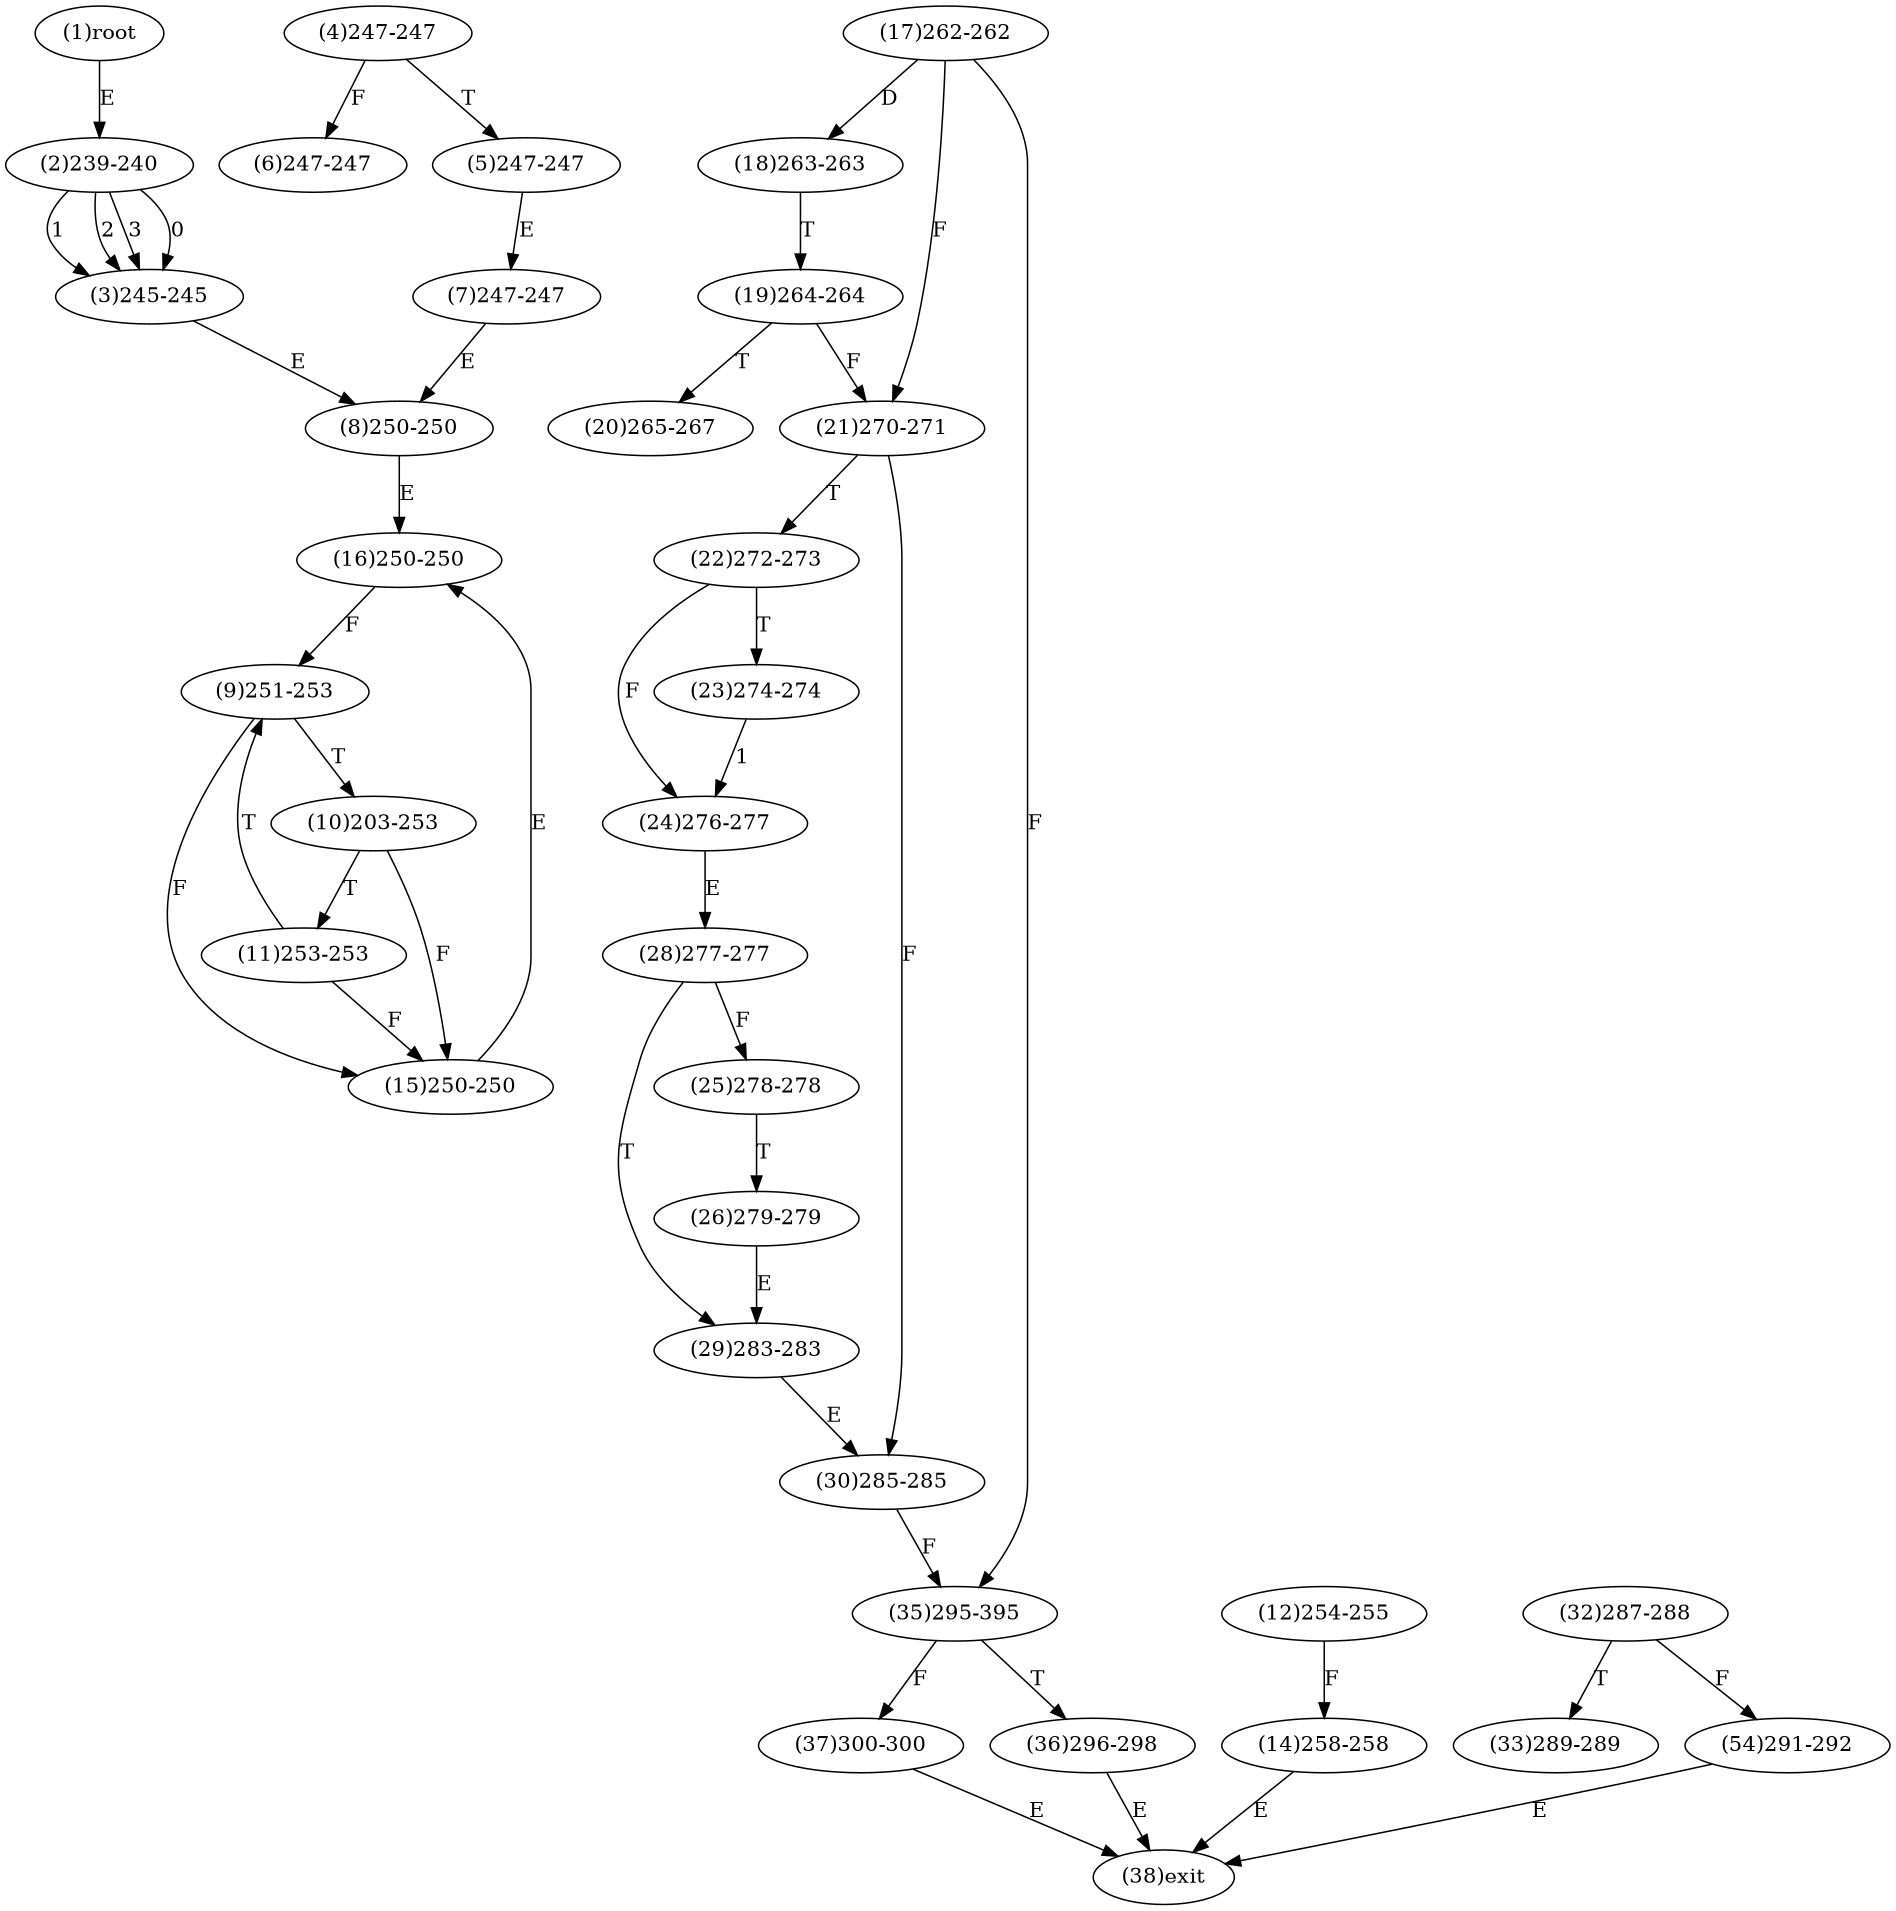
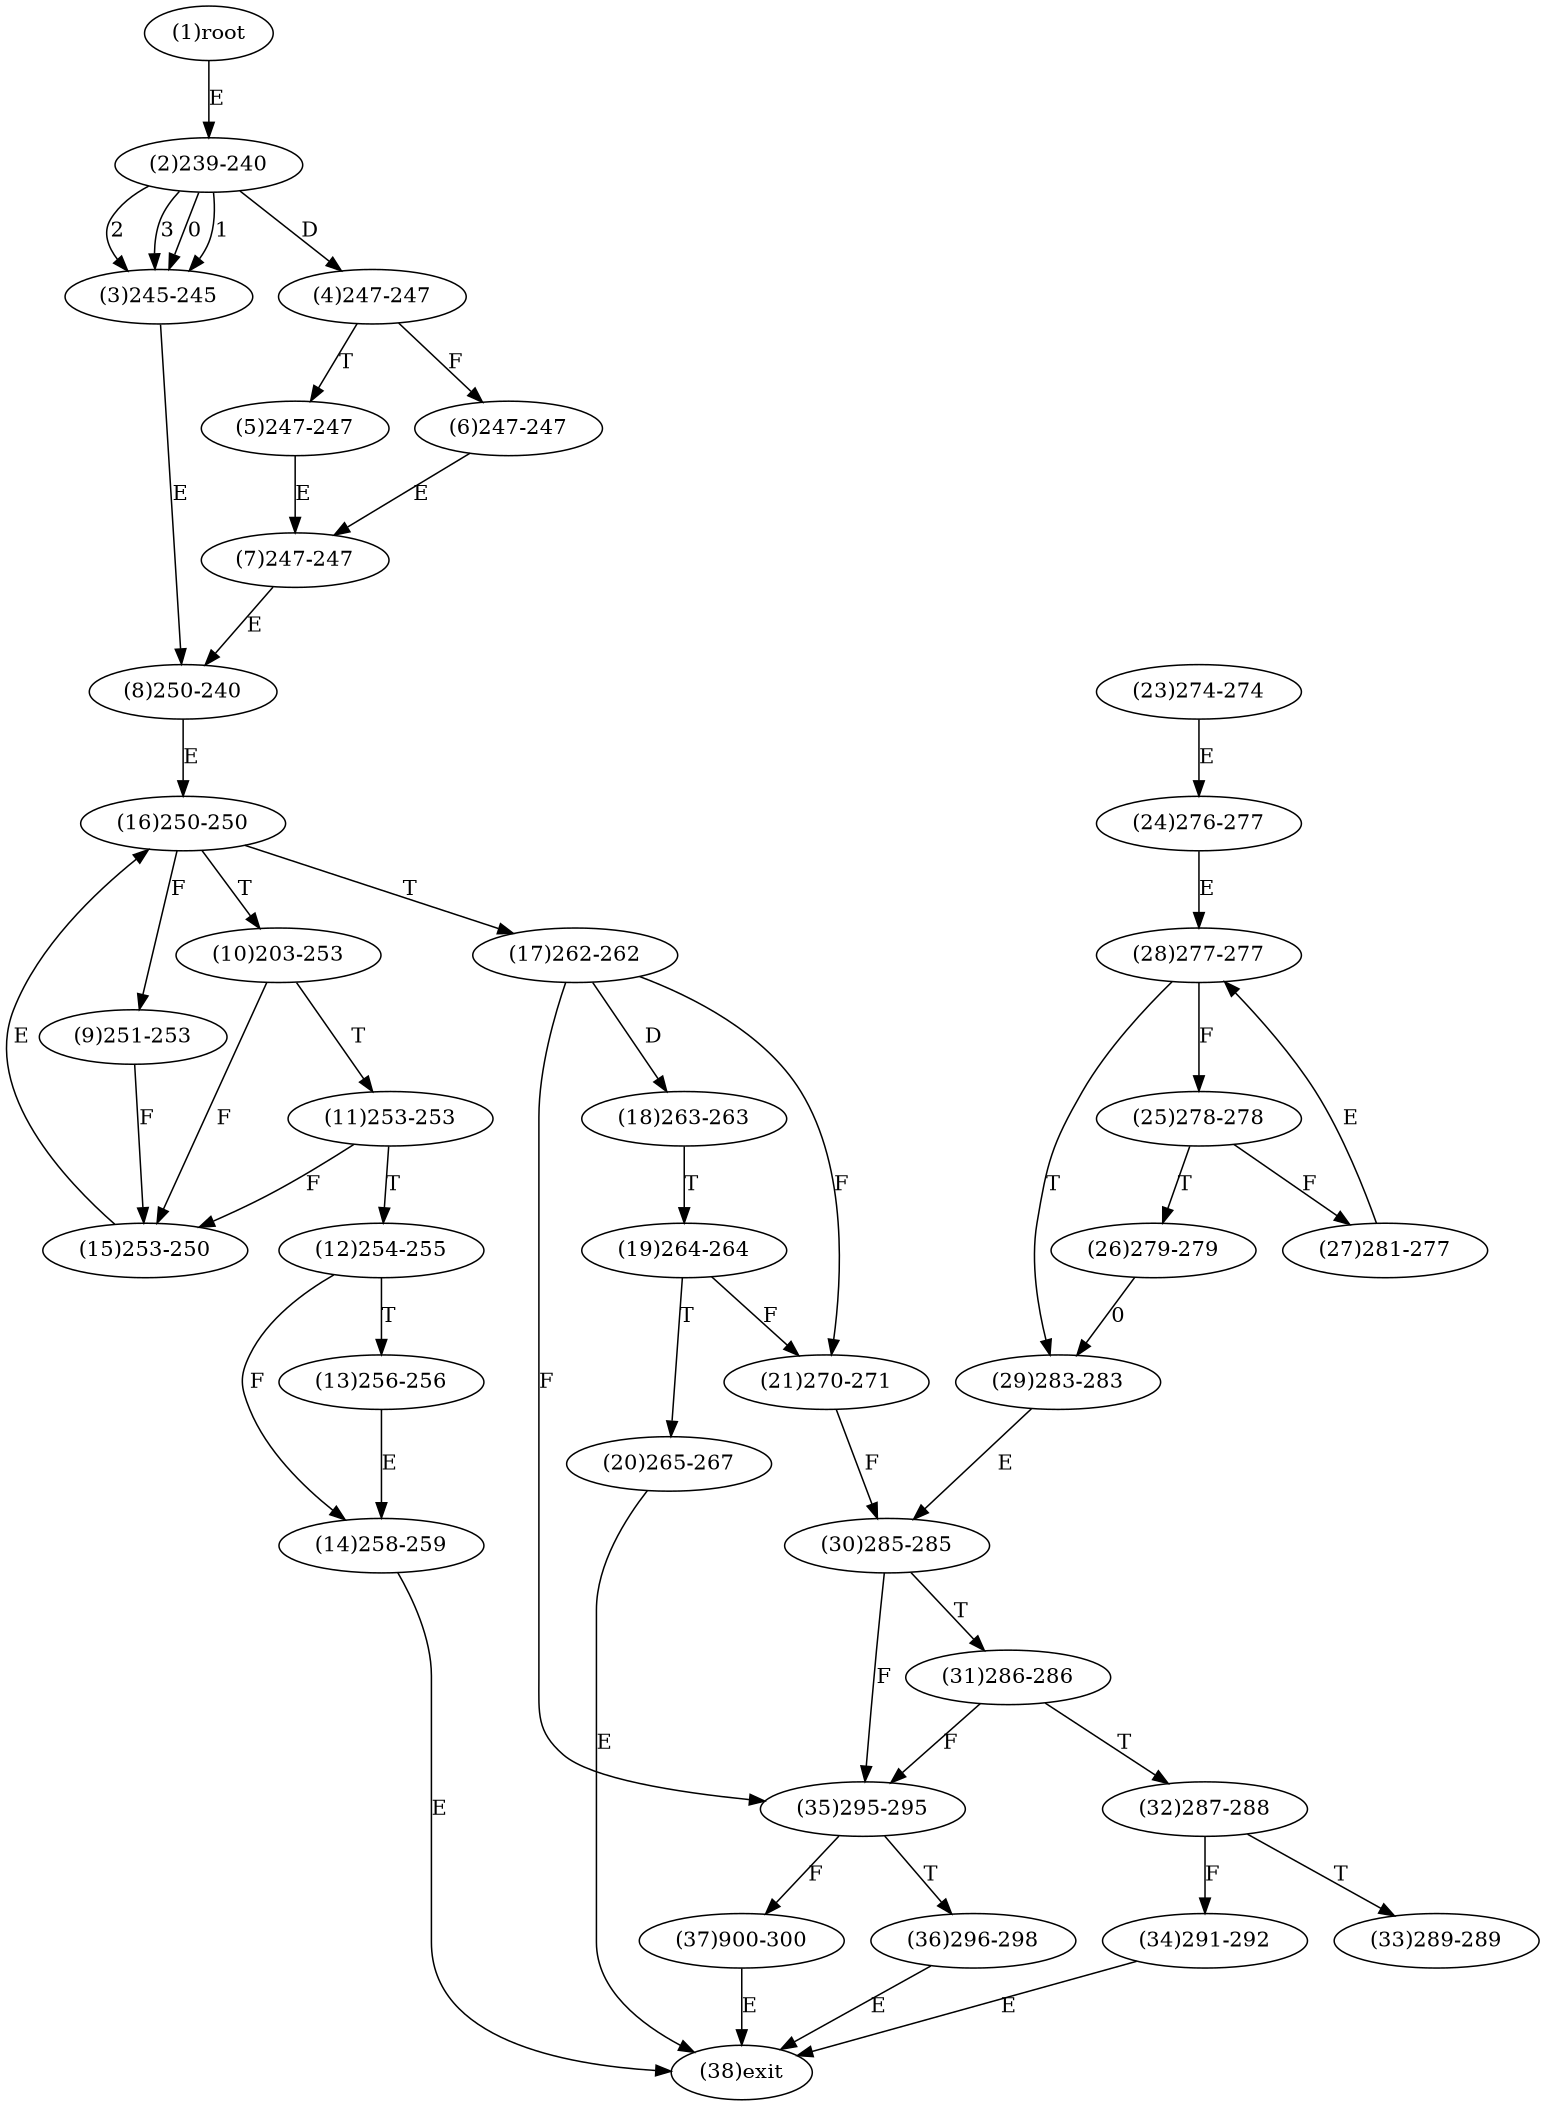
edge "(2)239-240" -> "(4)247-247": added, label "D"
node "(8)250-250": label "(8)250-250" -> "(8)250-240"
edge "(6)247-247" -> "(7)247-247": added, label "E"
node "(22)272-273": removed
edge "(9)251-253" -> "(10)203-253": now "(16)250-250" -> "(10)203-253"
edge "(23)274-274" -> "(24)276-277": label "1" -> "E"
edge "(11)253-253" -> "(9)251-253": now "(11)253-253" -> "(12)254-255"
edge "(16)250-250" -> "(17)262-262": added, label "T"
node "(15)250-250": label "(15)250-250" -> "(15)253-250"
node "(27)281-277": added
edge "(26)279-279" -> "(29)283-283": label "E" -> "0"
node "(13)256-256": added
node "(35)295-395": label "(35)295-395" -> "(35)295-295"
node "(31)286-286": added
node "(37)300-300": label "(37)300-300" -> "(37)900-300"
node "(14)258-258": label "(14)258-258" -> "(14)258-259"
node "(54)291-292": label "(54)291-292" -> "(34)291-292"
edge "(20)265-267" -> "(38)exit": added, label "E"
